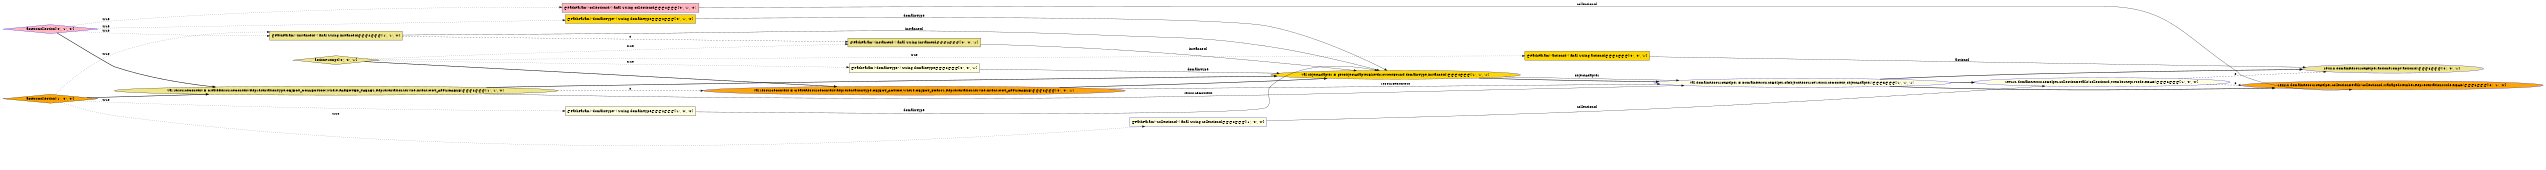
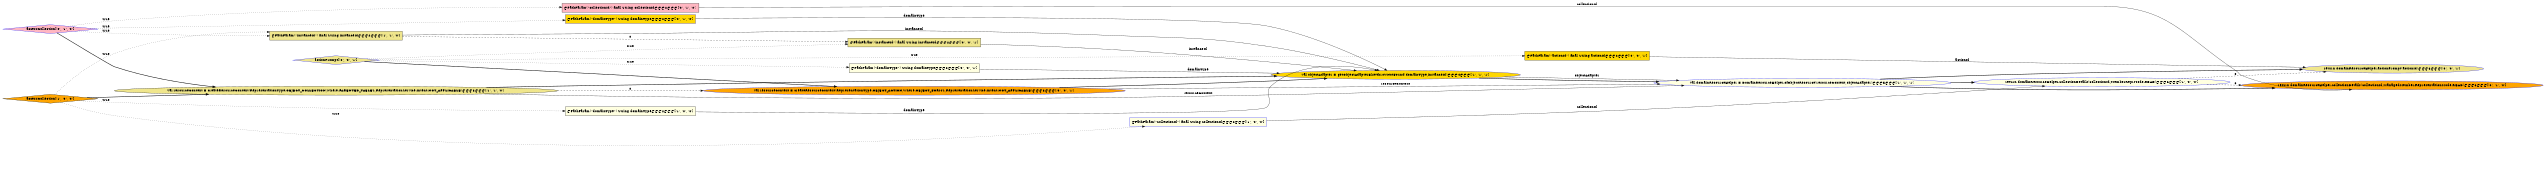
node "actionPrompt['0', '0', '1']": color black -> blue
